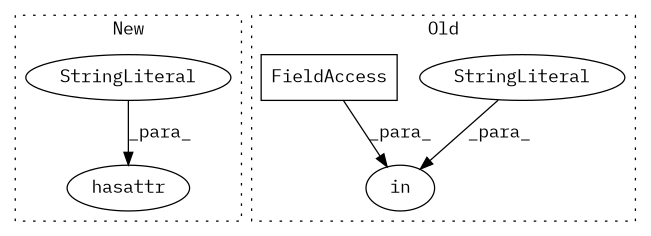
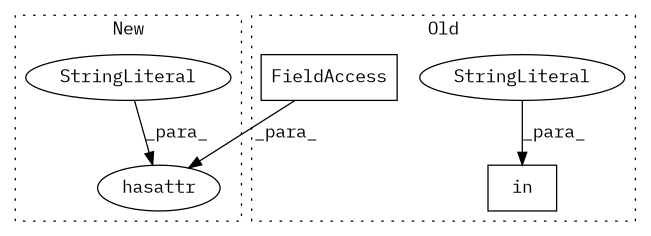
edge "FieldAccess" -> "in": now "FieldAccess" -> "hasattr"
node "in": shape ellipse -> box
